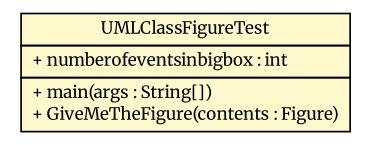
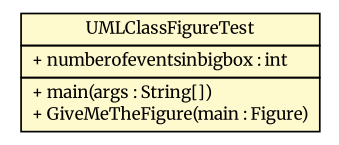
node "UMLClassFigureTest": text "+ GiveMeTheFigure(contents : Figure)" -> "+ GiveMeTheFigure(main : Figure)"
